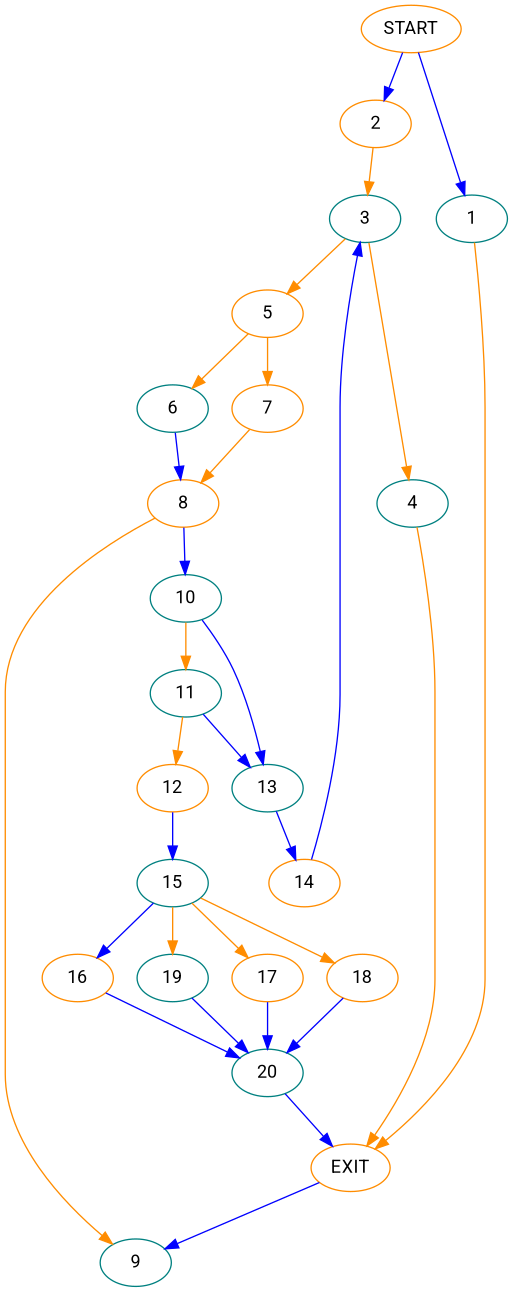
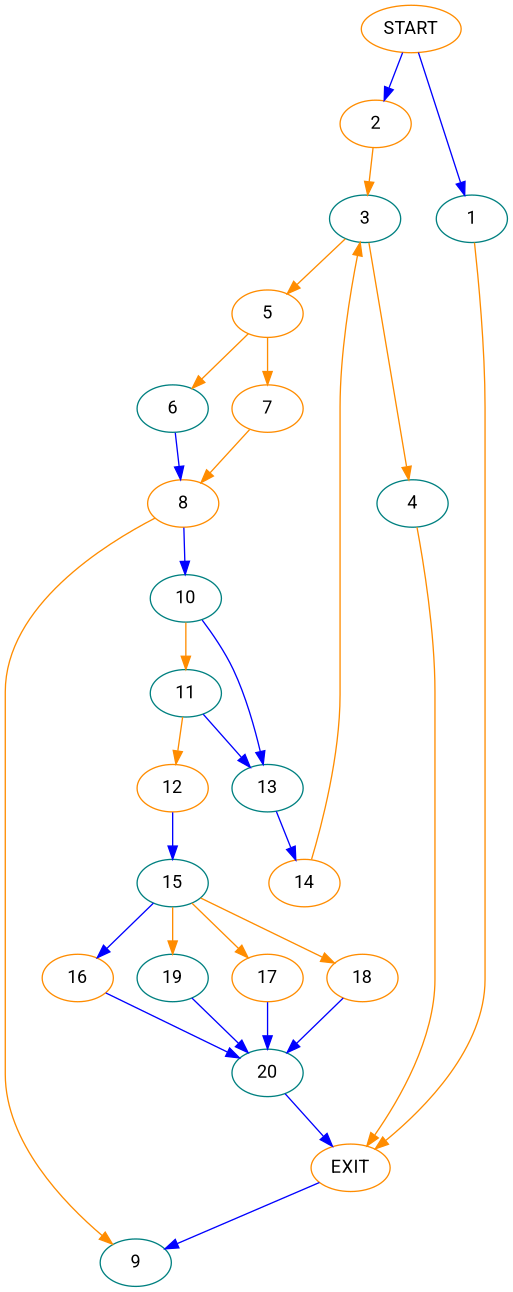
edge "14" -> "3": color blue -> darkorange
